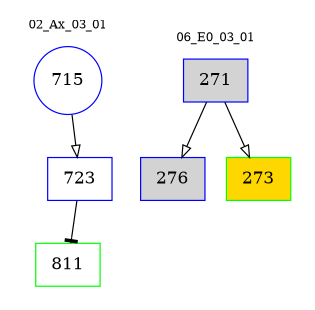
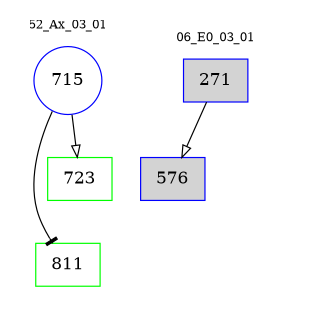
cluster "02_Ax_03_01": label "02_Ax_03_01" -> "52_Ax_03_01"
node "723": color blue -> green
node "276": label "276" -> "576"
node "273": removed
edge "723" -> "811": now "715" -> "811"
